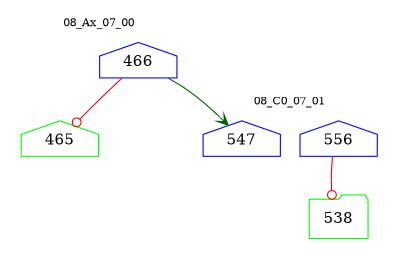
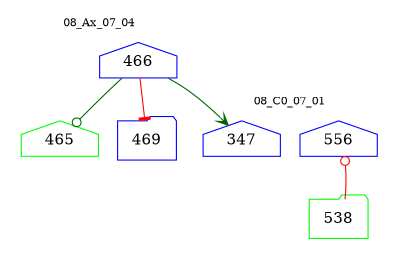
cluster "08_Ax_07_00": label "08_Ax_07_00" -> "08_Ax_07_04"
edge "466" -> "465": color red -> darkgreen
node "469": added
node "547": label "547" -> "347"
edge "556" -> "538": reversed
